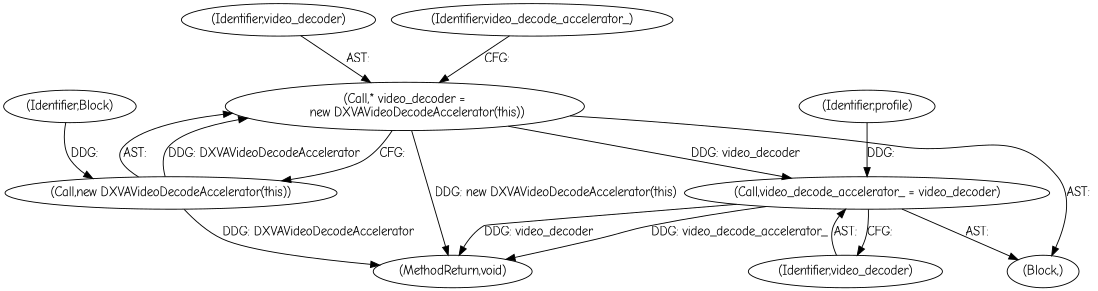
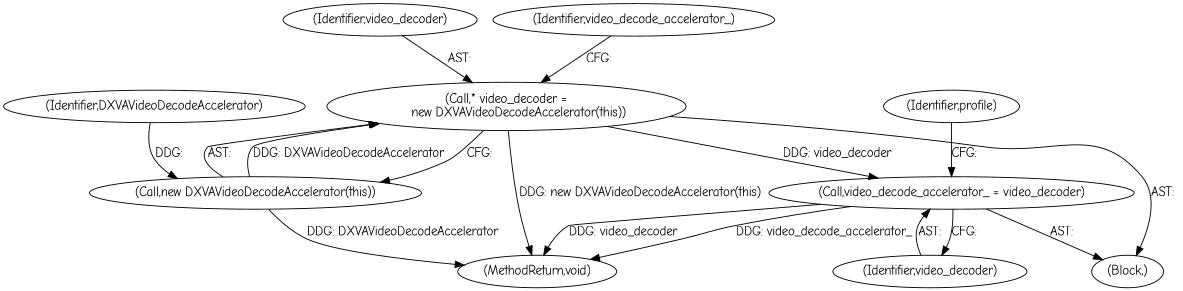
node "(Identifier,Block)": label "(Identifier,Block)" -> "(Identifier,DXVAVideoDecodeAccelerator)"
edge "(Identifier,profile)" -> "(Call,video_decode_accelerator_ = video_decoder)": label "DDG: " -> "CFG: "
